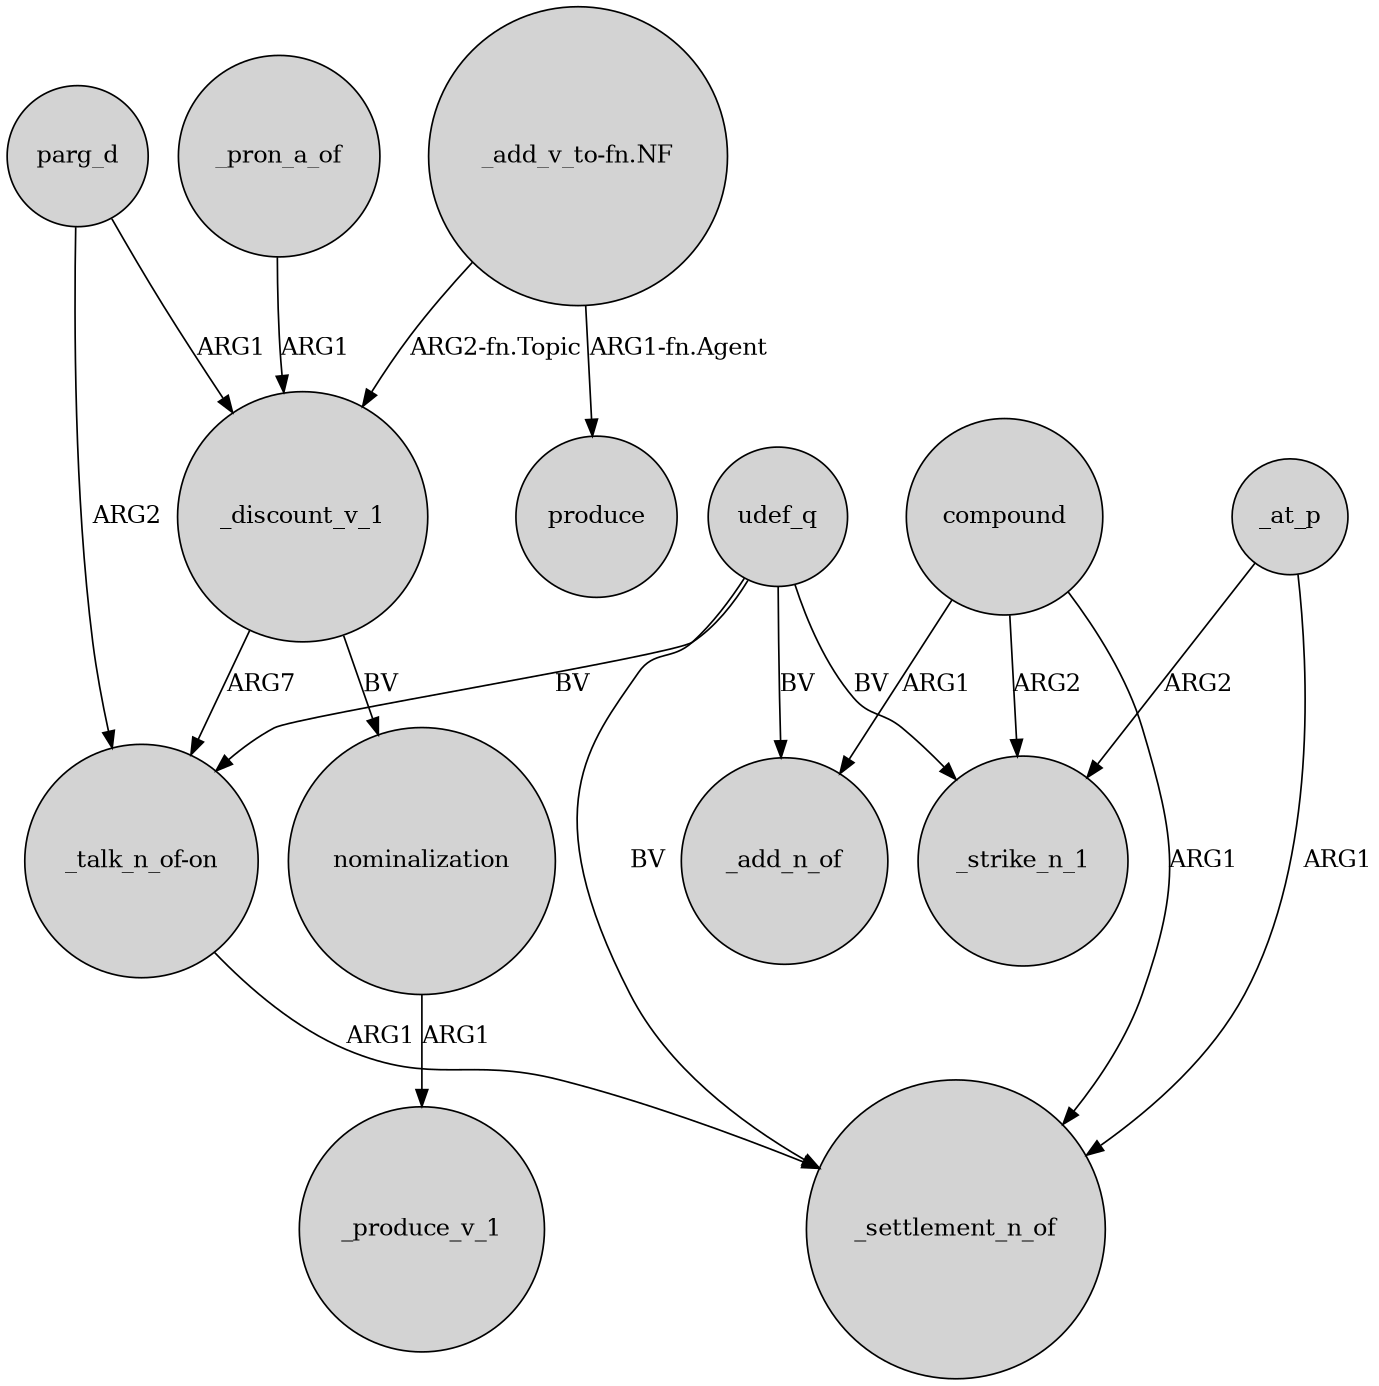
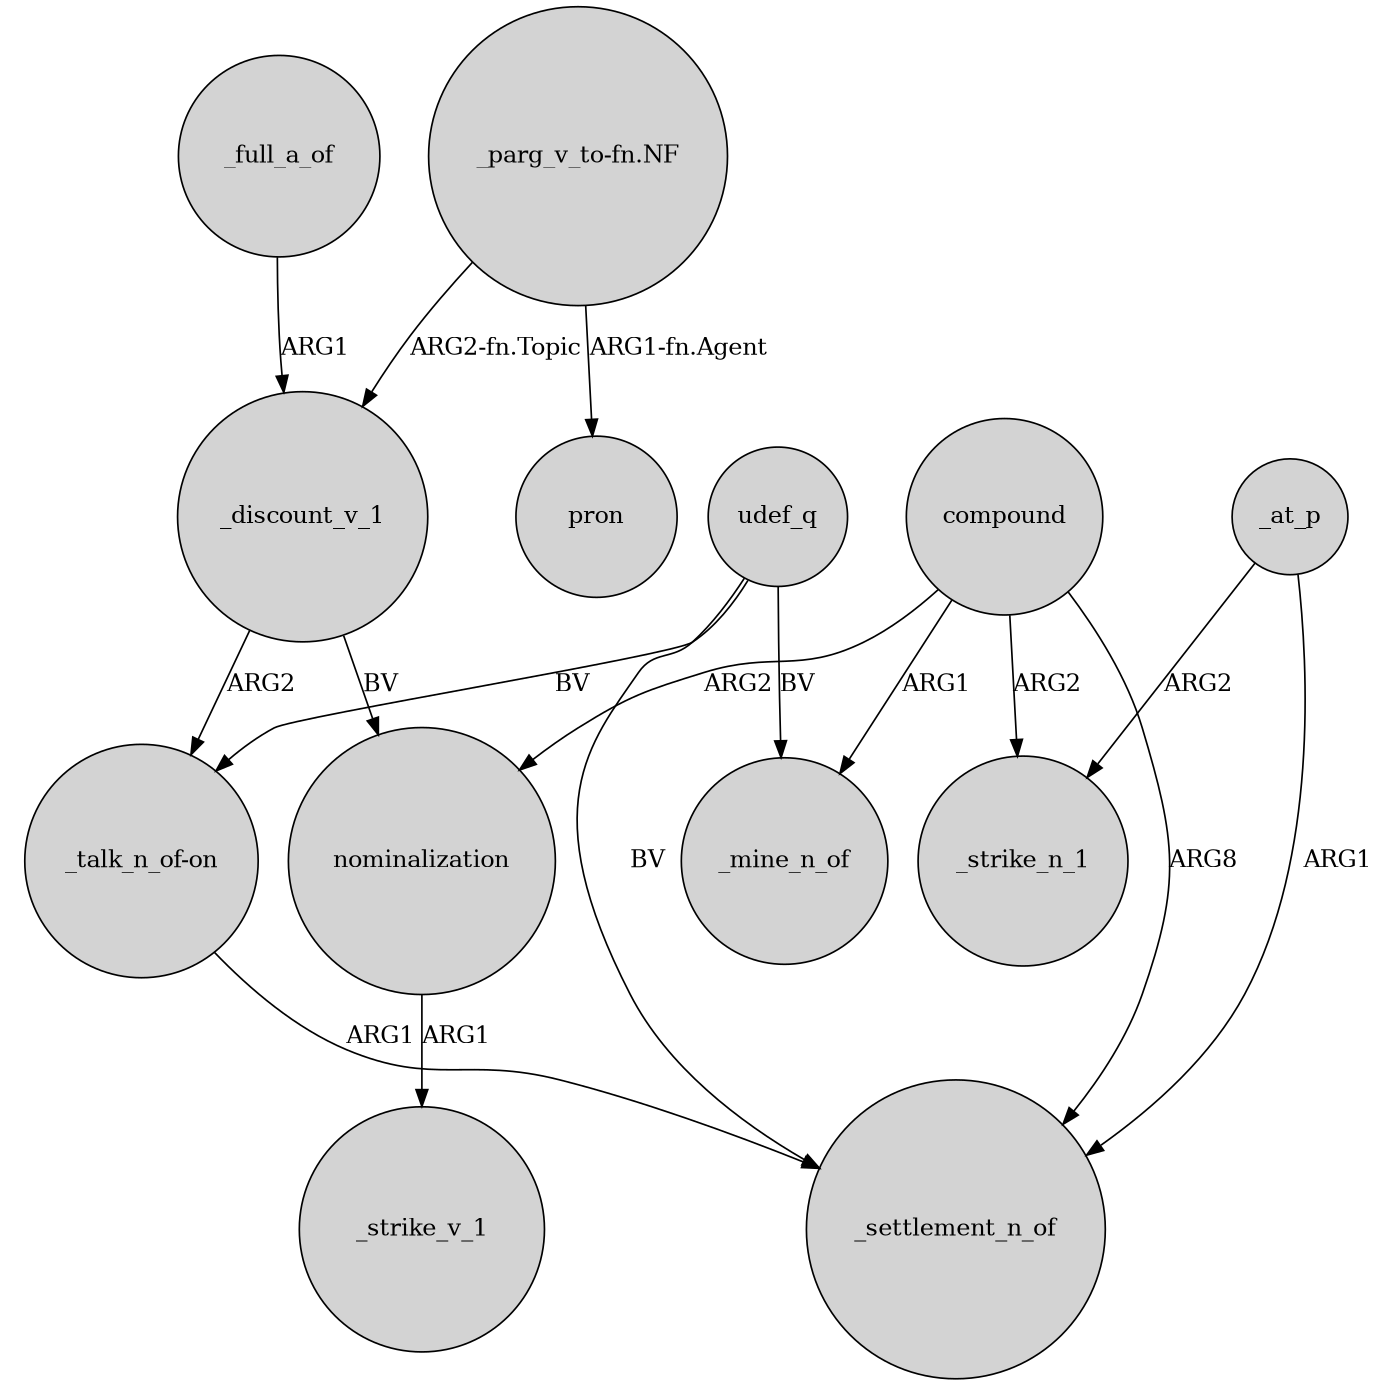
node "parg_d": removed
node "_pron_a_of": label "_pron_a_of" -> "_full_a_of"
node "_add_v_to-fn.NF": label "_add_v_to-fn.NF" -> "_parg_v_to-fn.NF"
node "produce": label "produce" -> "pron"
edge "compound" -> "nominalization": added, label "ARG2"
edge "_discount_v_1" -> "_talk_n_of-on": label "ARG7" -> "ARG2"
edge "udef_q" -> "_strike_n_1": removed, label "BV"
node "_add_n_of": label "_add_n_of" -> "_mine_n_of"
edge "compound" -> "_settlement_n_of": label "ARG1" -> "ARG8"
node "_produce_v_1": label "_produce_v_1" -> "_strike_v_1"
